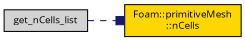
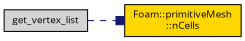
node "get_nCells_list": label "get_nCells_list" -> "get_vertex_list"
